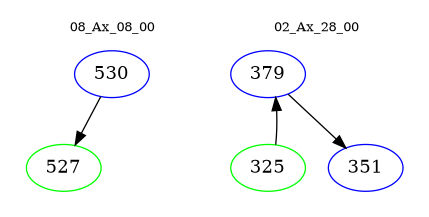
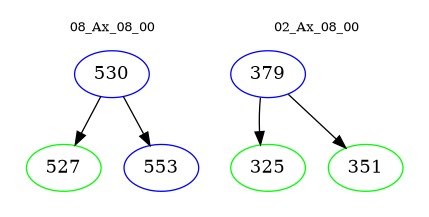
cluster "02_Ax_28_00": label "02_Ax_28_00" -> "02_Ax_08_00"
edge "325" -> "379": reversed
node "553": added
node "351": color blue -> green
